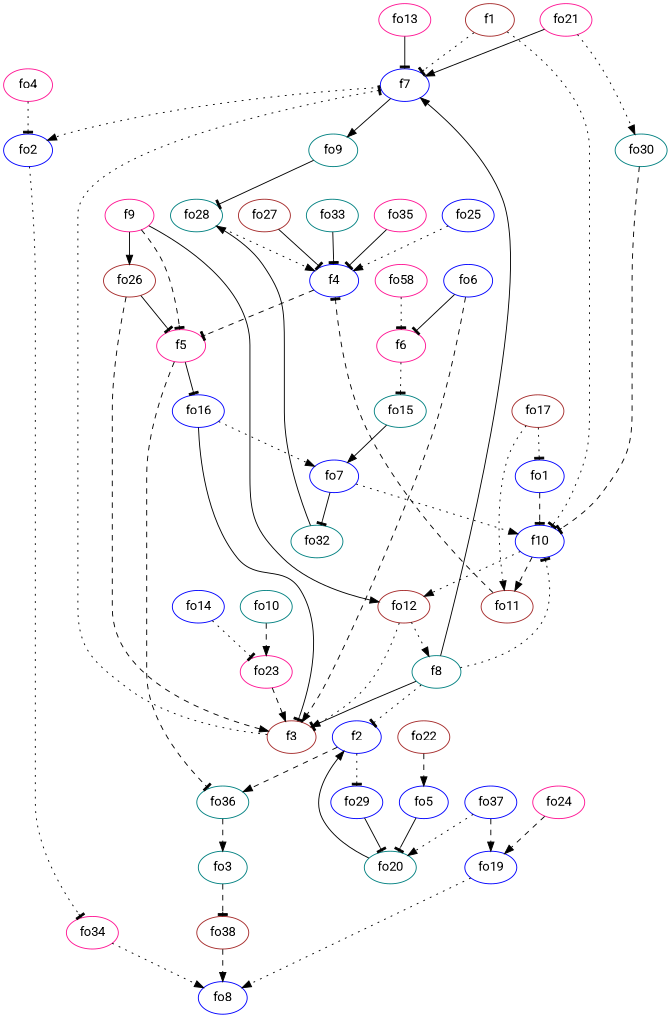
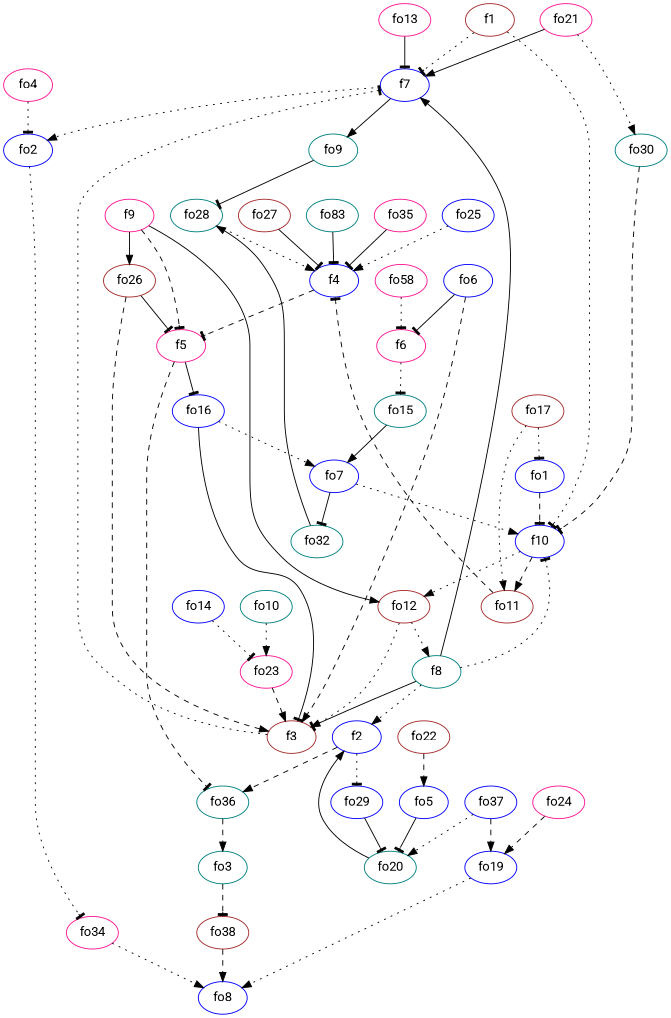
node "fo33": label "fo33" -> "fo83"
edge "fo10" -> "fo23": style dashed -> dotted
edge "f8" -> "f2": arrowhead tee -> normal
